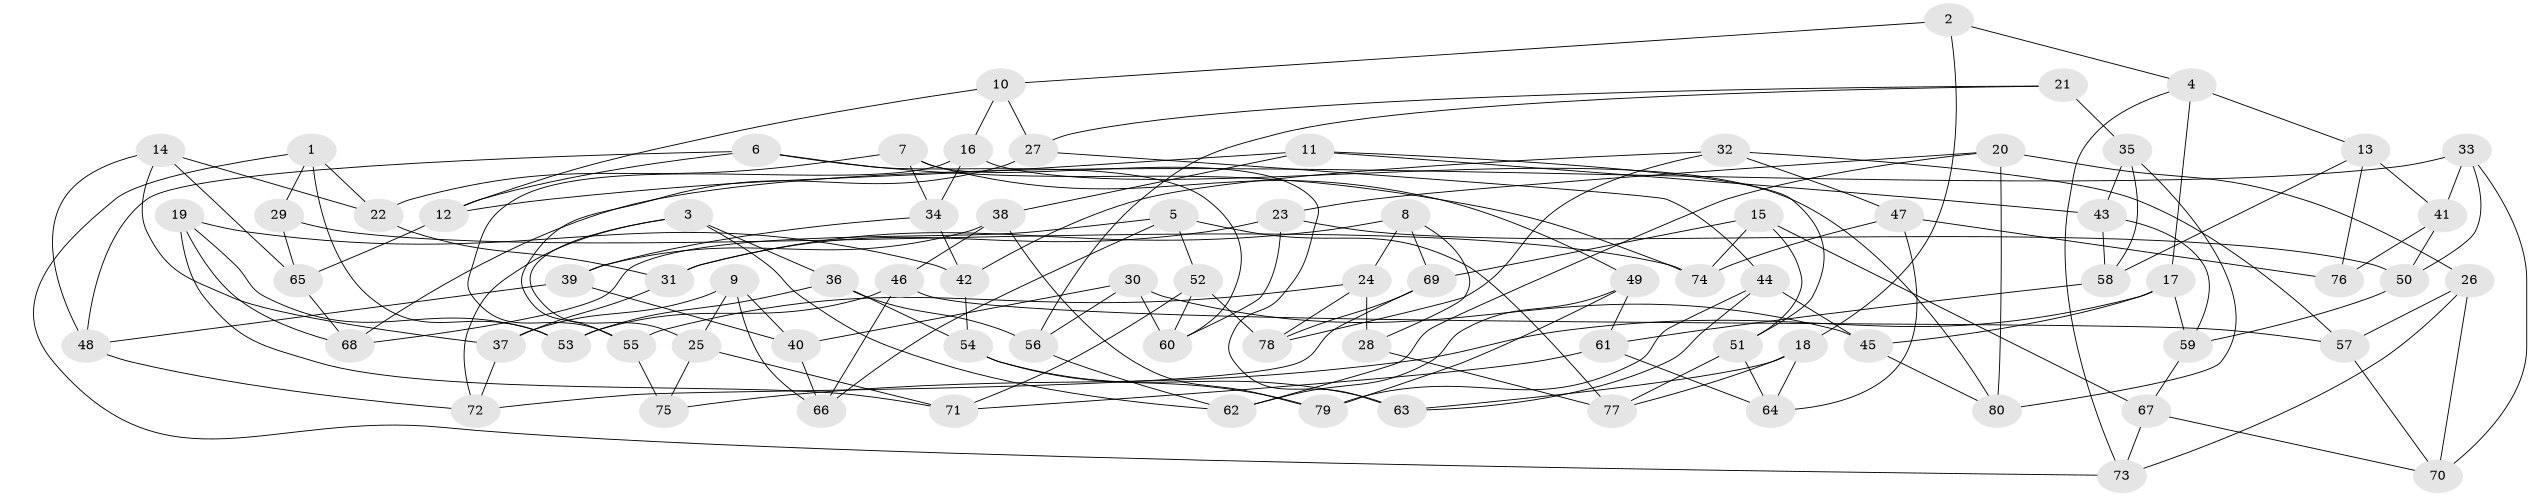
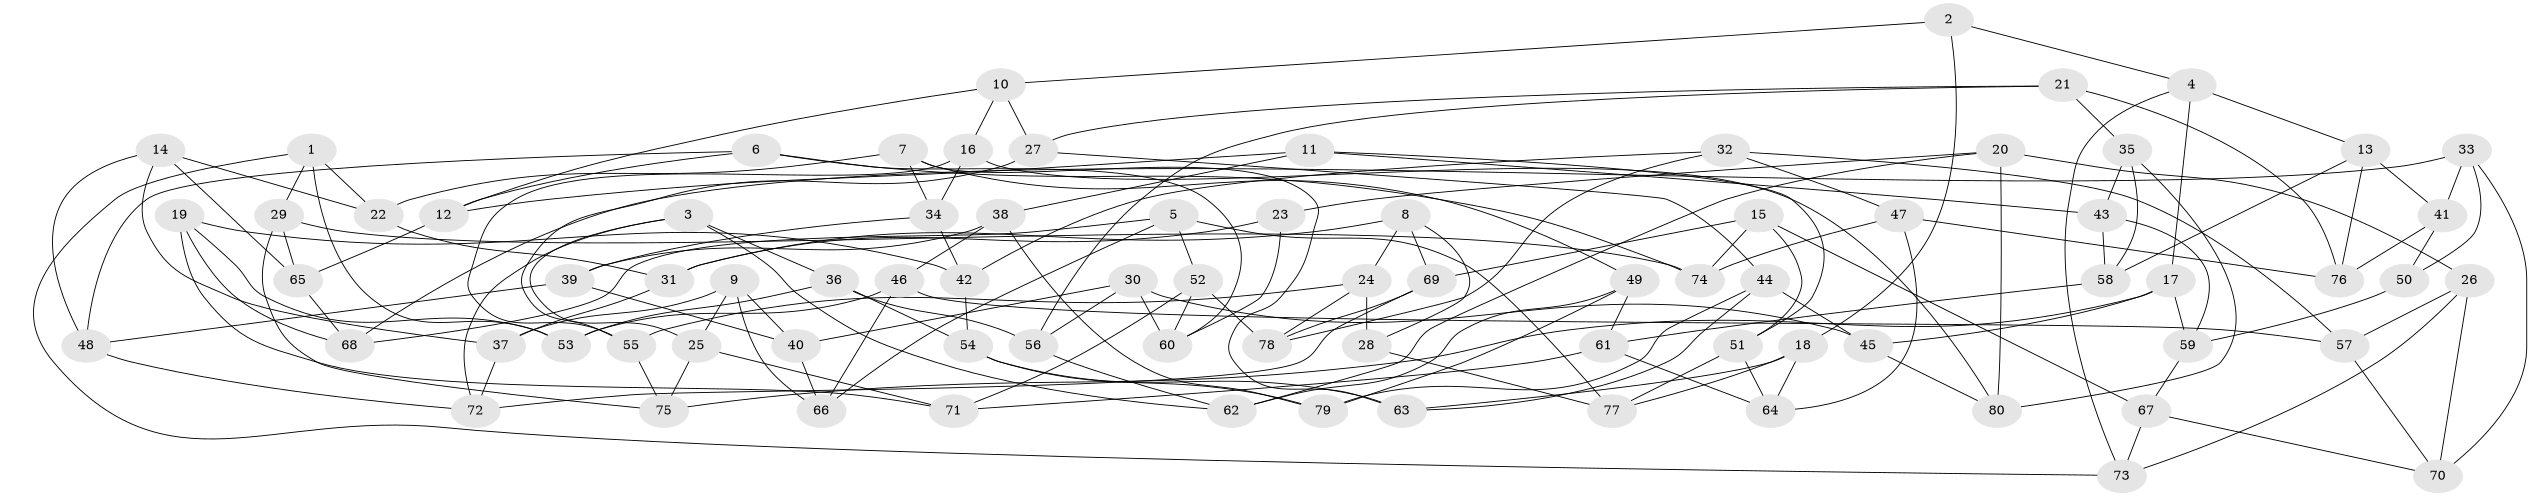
edge "21" -- "76": added
edge "23" -- "50": removed
edge "29" -- "75": added
